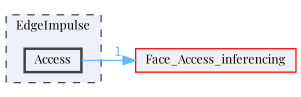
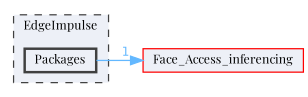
node "Access": label "Access" -> "Packages"
